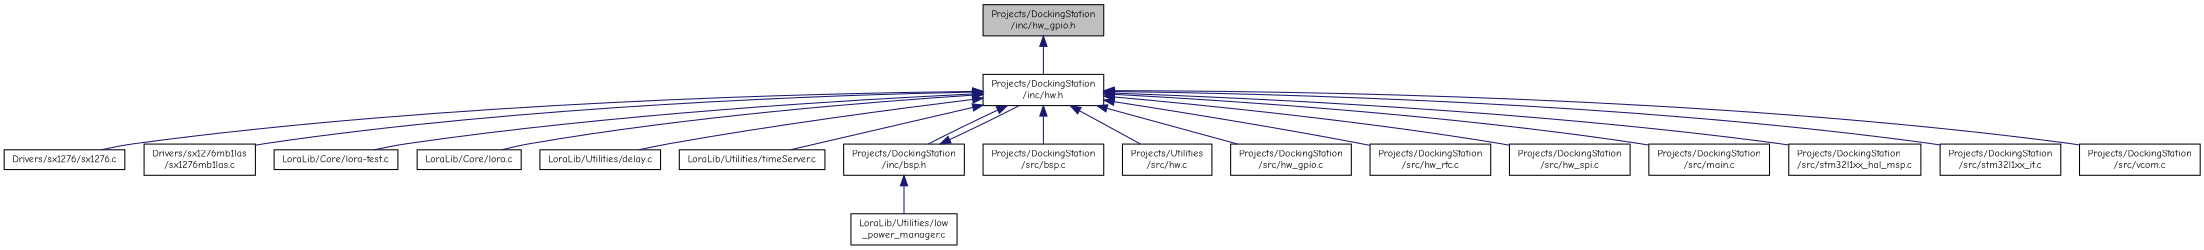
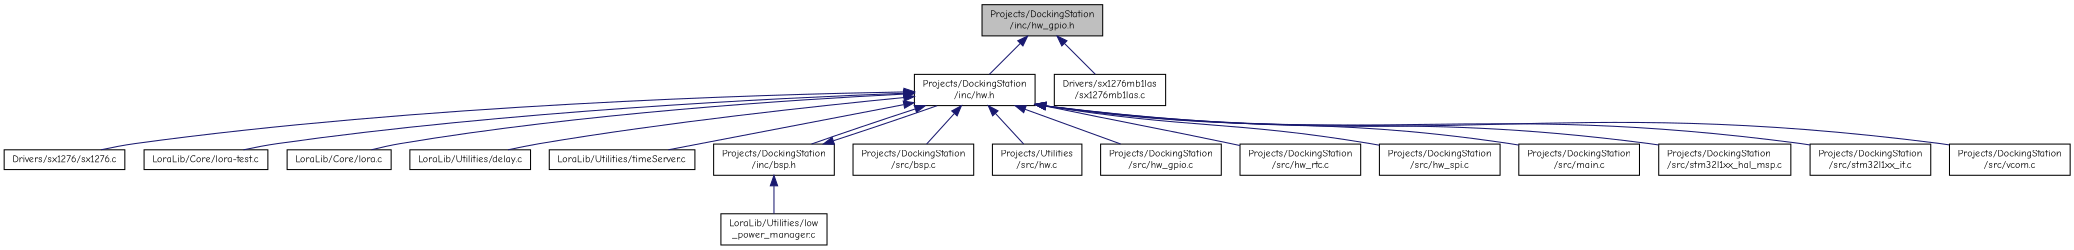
edge "Drivers/sx1276mb1las /sx1276mb1las.c" -> "Projects/DockingStation /inc/hw.h": now "Drivers/sx1276mb1las /sx1276mb1las.c" -> "Projects/DockingStation /inc/hw_gpio.h"
